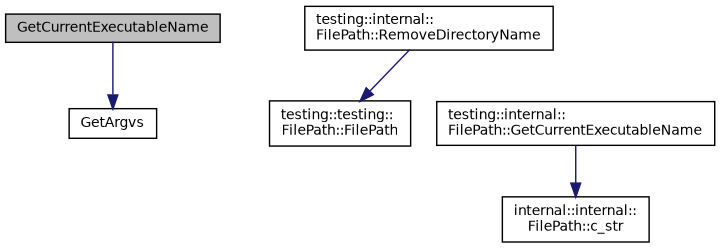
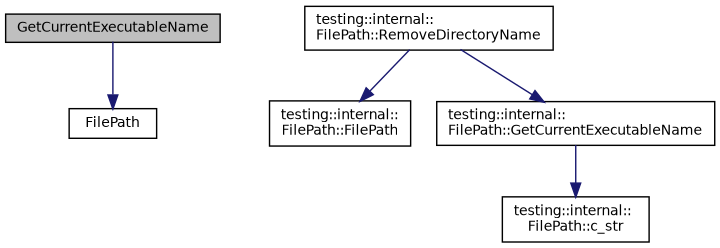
edge "testing::internal:: FilePath::RemoveDirectoryName" -> "testing::internal:: FilePath::GetCurrentExecutableName": added
node "GetArgvs": label "GetArgvs" -> "FilePath"
node "testing::testing:: FilePath::FilePath": label "testing::testing:: FilePath::FilePath" -> "testing::internal:: FilePath::FilePath"
node "internal::internal:: FilePath::c_str": label "internal::internal:: FilePath::c_str" -> "testing::internal:: FilePath::c_str"
